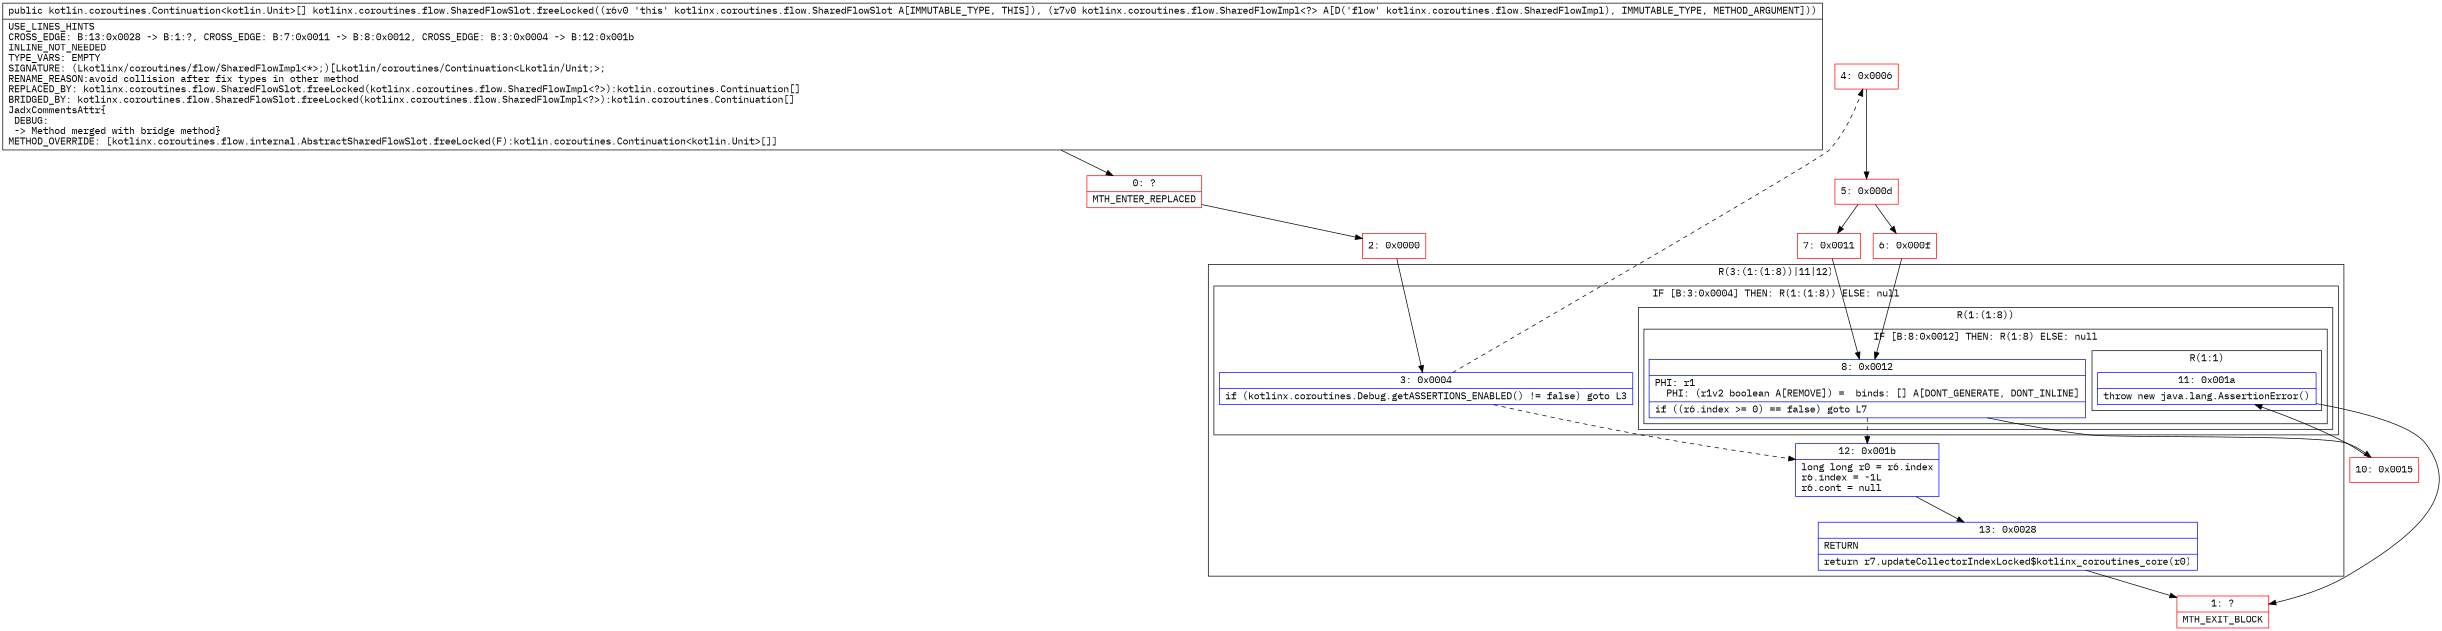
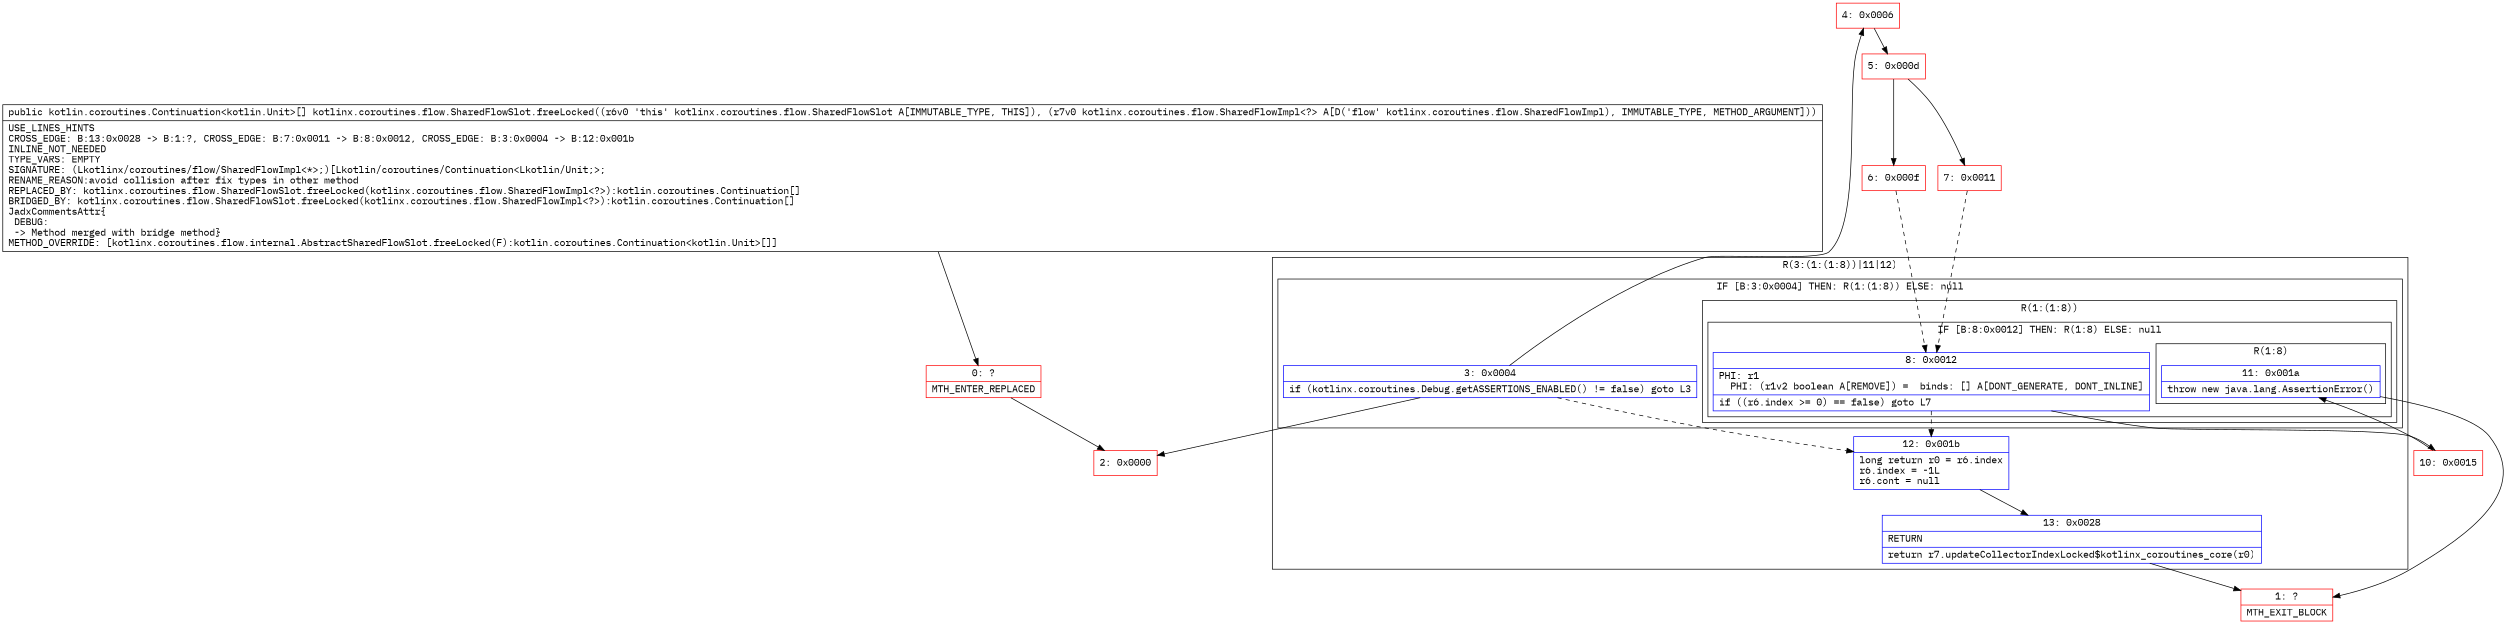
edge "3: 0x0004" -> "4: 0x0006": style dashed -> solid
edge "7: 0x0011" -> "8: 0x0012": style solid -> dashed
edge "6: 0x000f" -> "8: 0x0012": style solid -> dashed
edge "2: 0x0000" -> "3: 0x0004": reversed
cluster "R(1:1)": label "R(1:1)" -> "R(1:8)"
node "12: 0x001b": text "long long r0 = r6.index" -> "long return r0 = r6.index"
